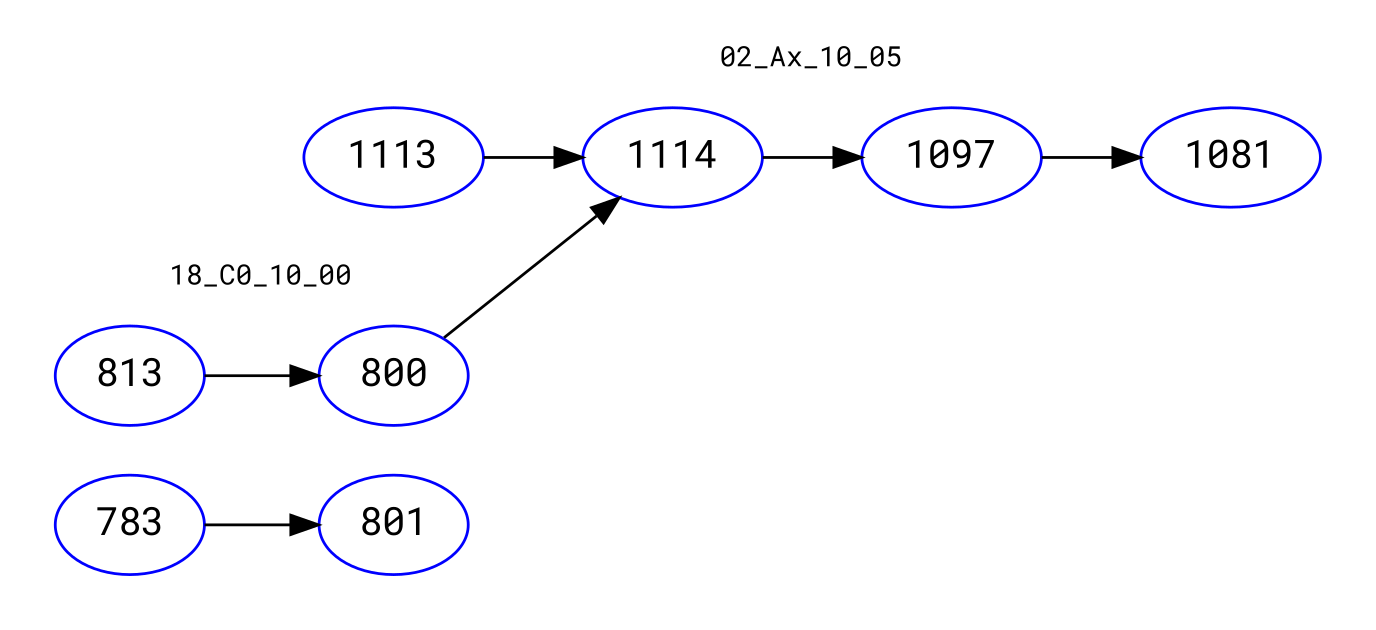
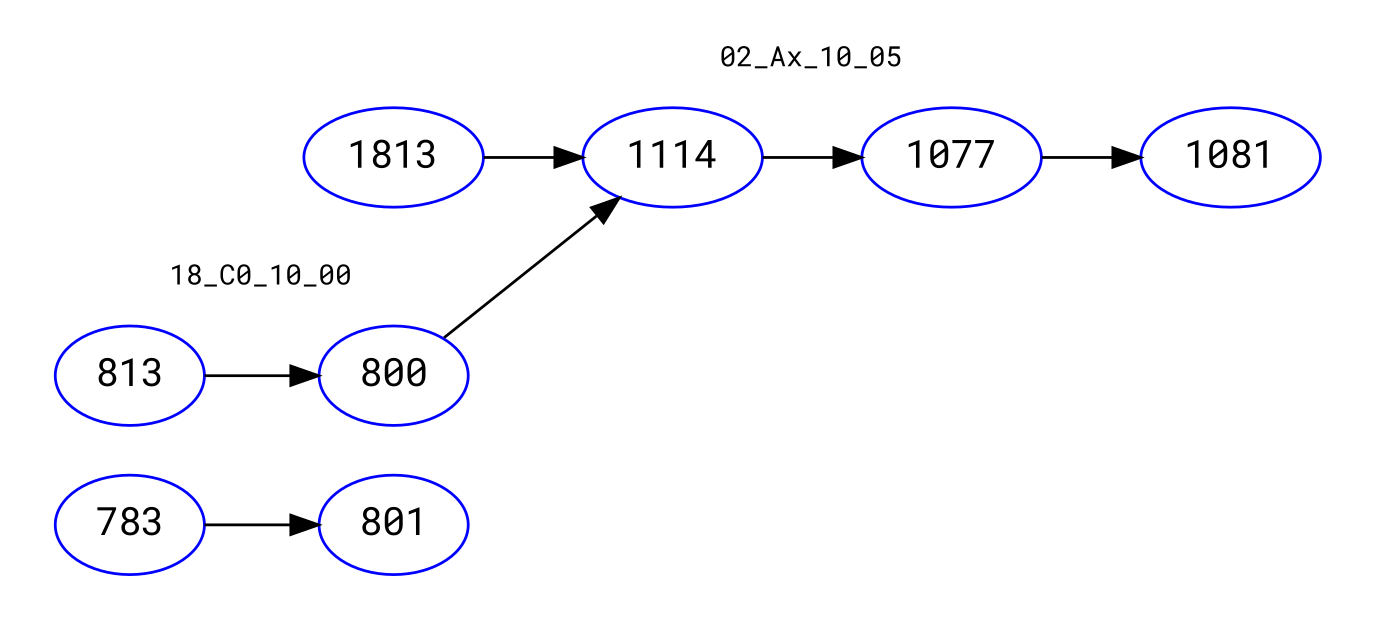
node "1113": label "1113" -> "1813"
node "1097": label "1097" -> "1077"
